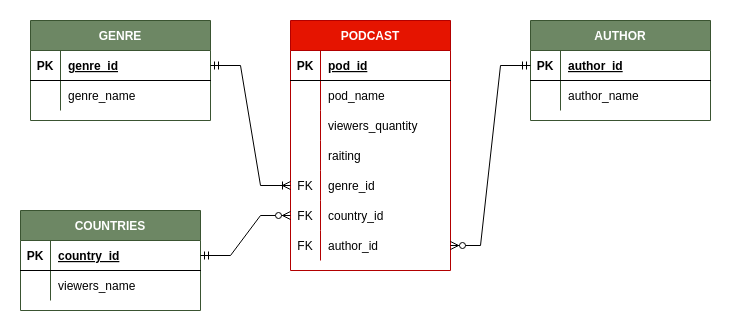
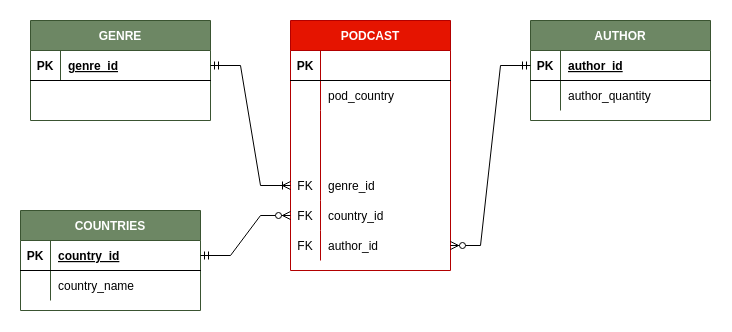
node "pod_id": removed
node "genre_name": removed
node "pod_name": label "pod_name" -> "pod_country"
node "author_name": label "author_name" -> "author_quantity"
node "viewers_quantity": removed
node "raiting": removed
node "viewers_name": label "viewers_name" -> "country_name"
